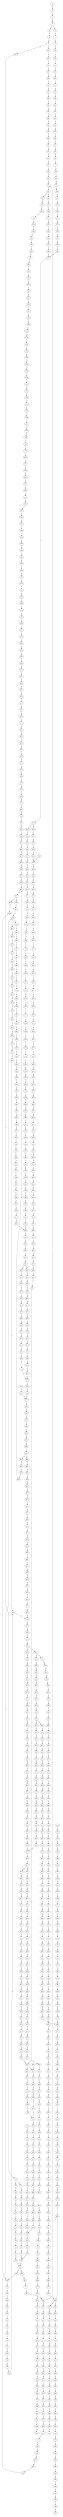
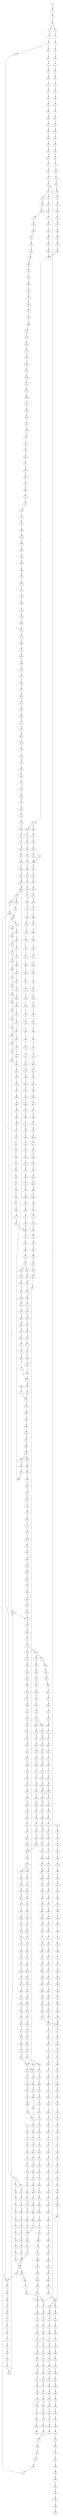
node "S818": added
